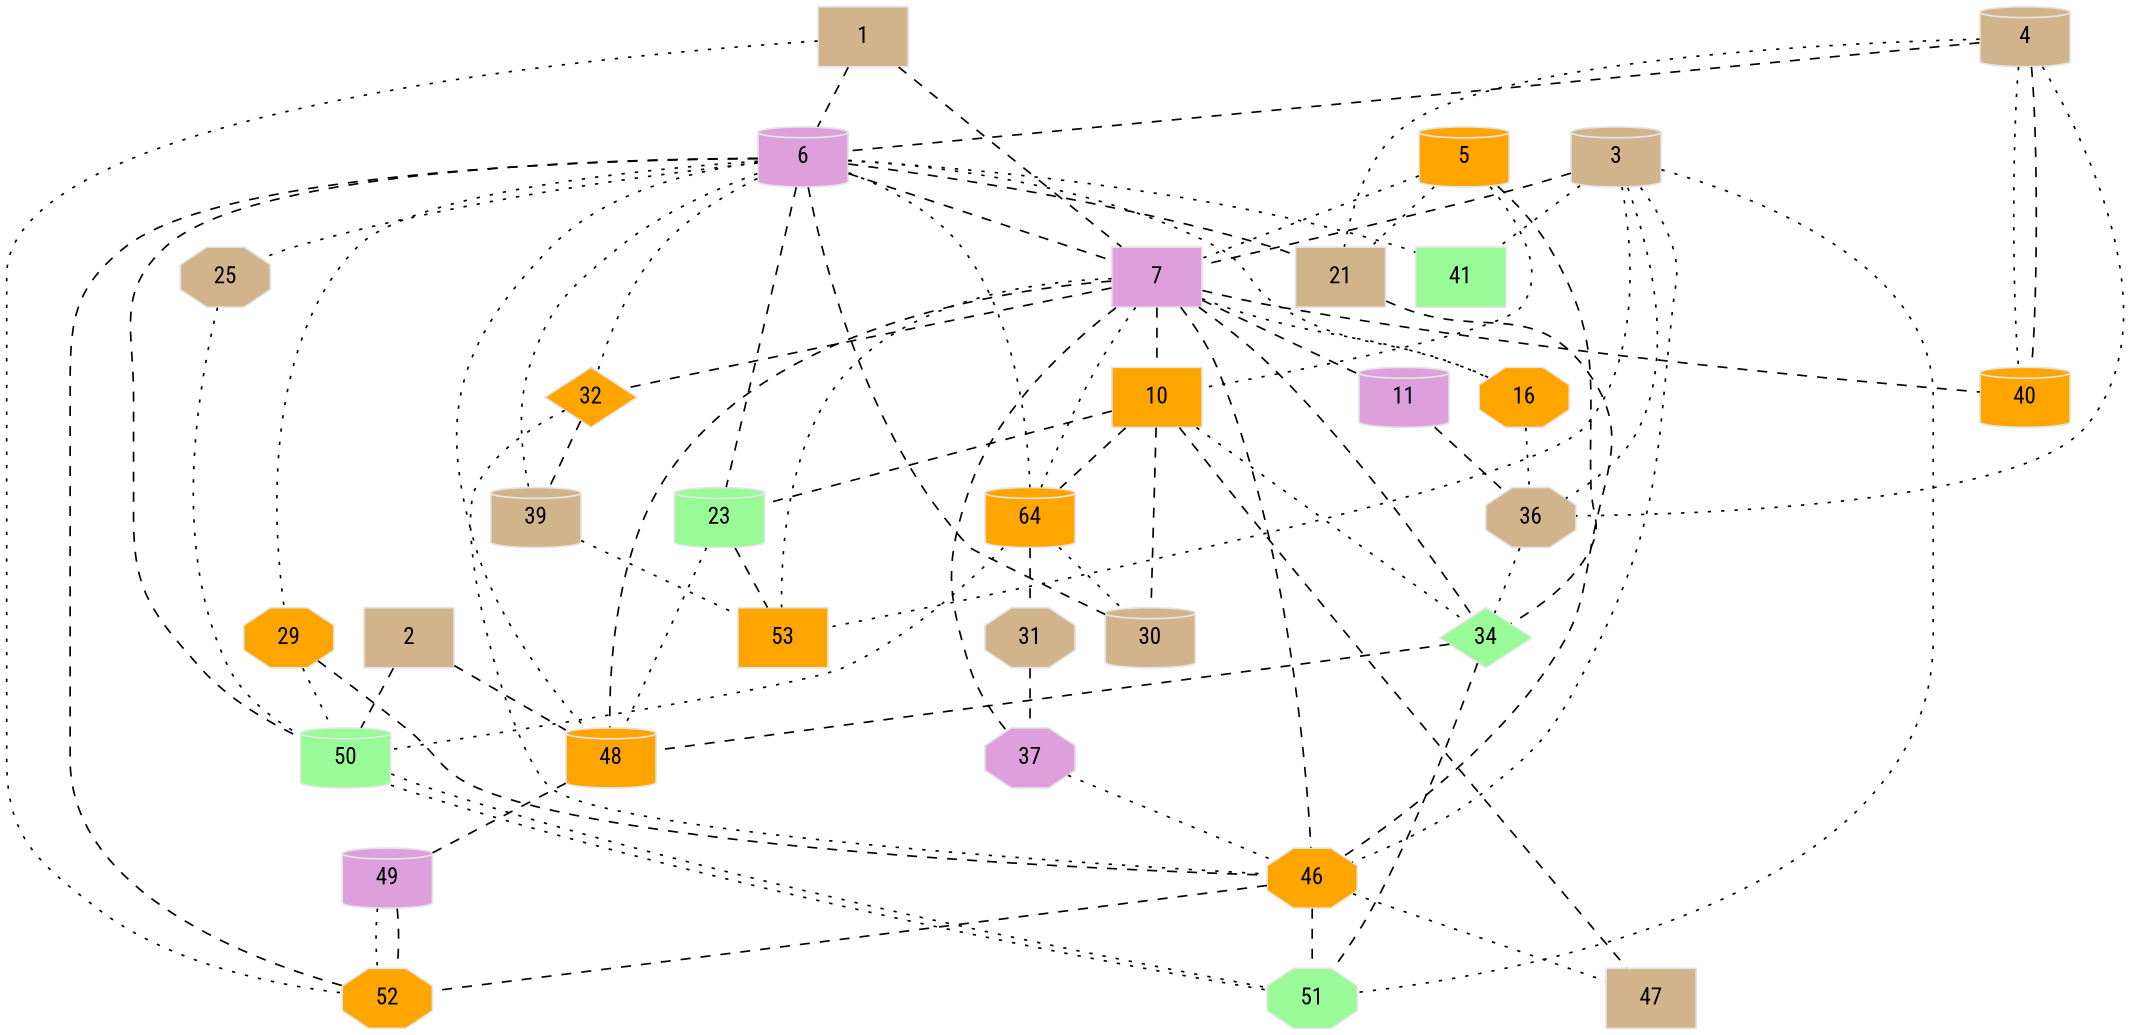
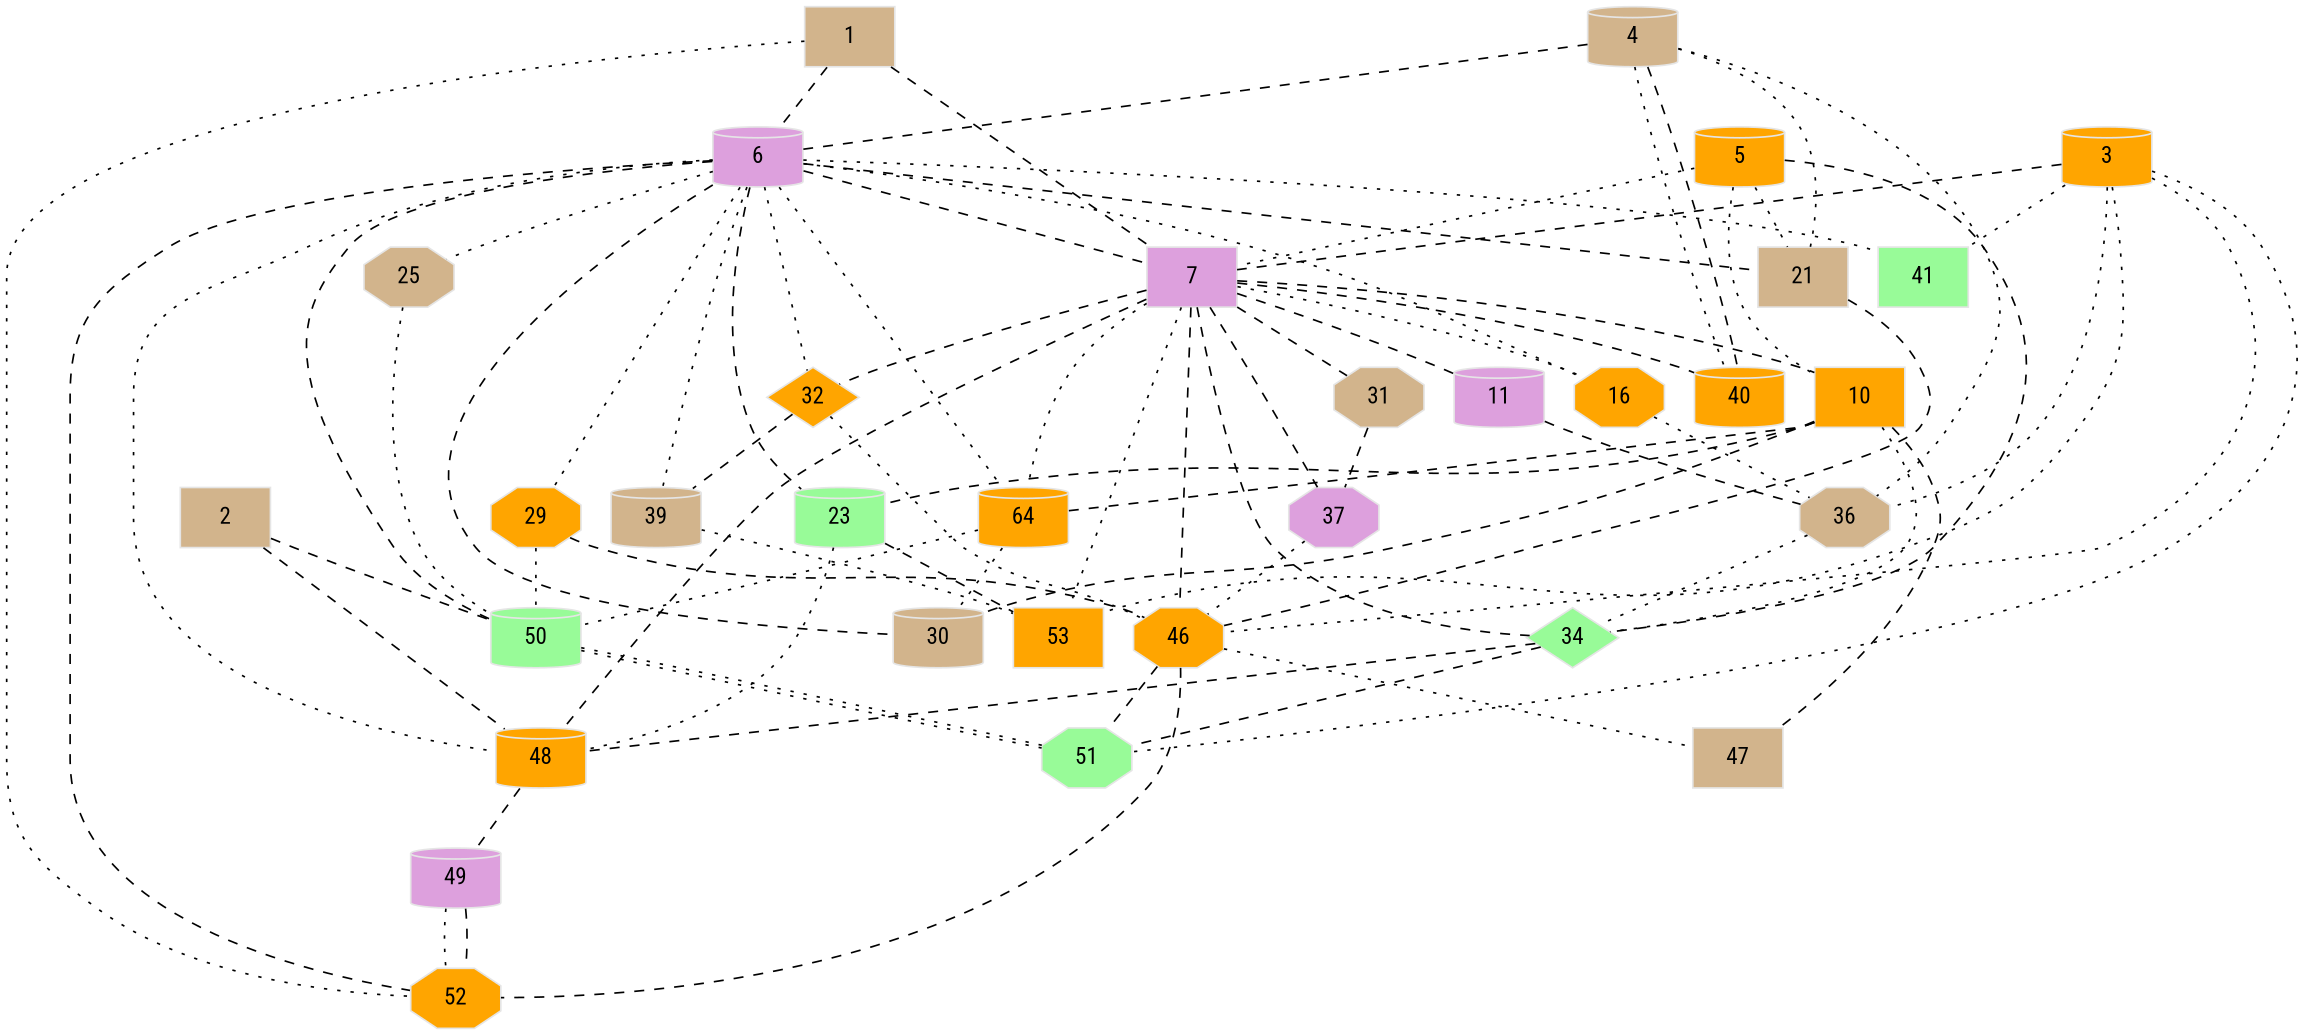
node "3": fillcolor tan -> orange
edge "64" -- "31": now "7" -- "31"
